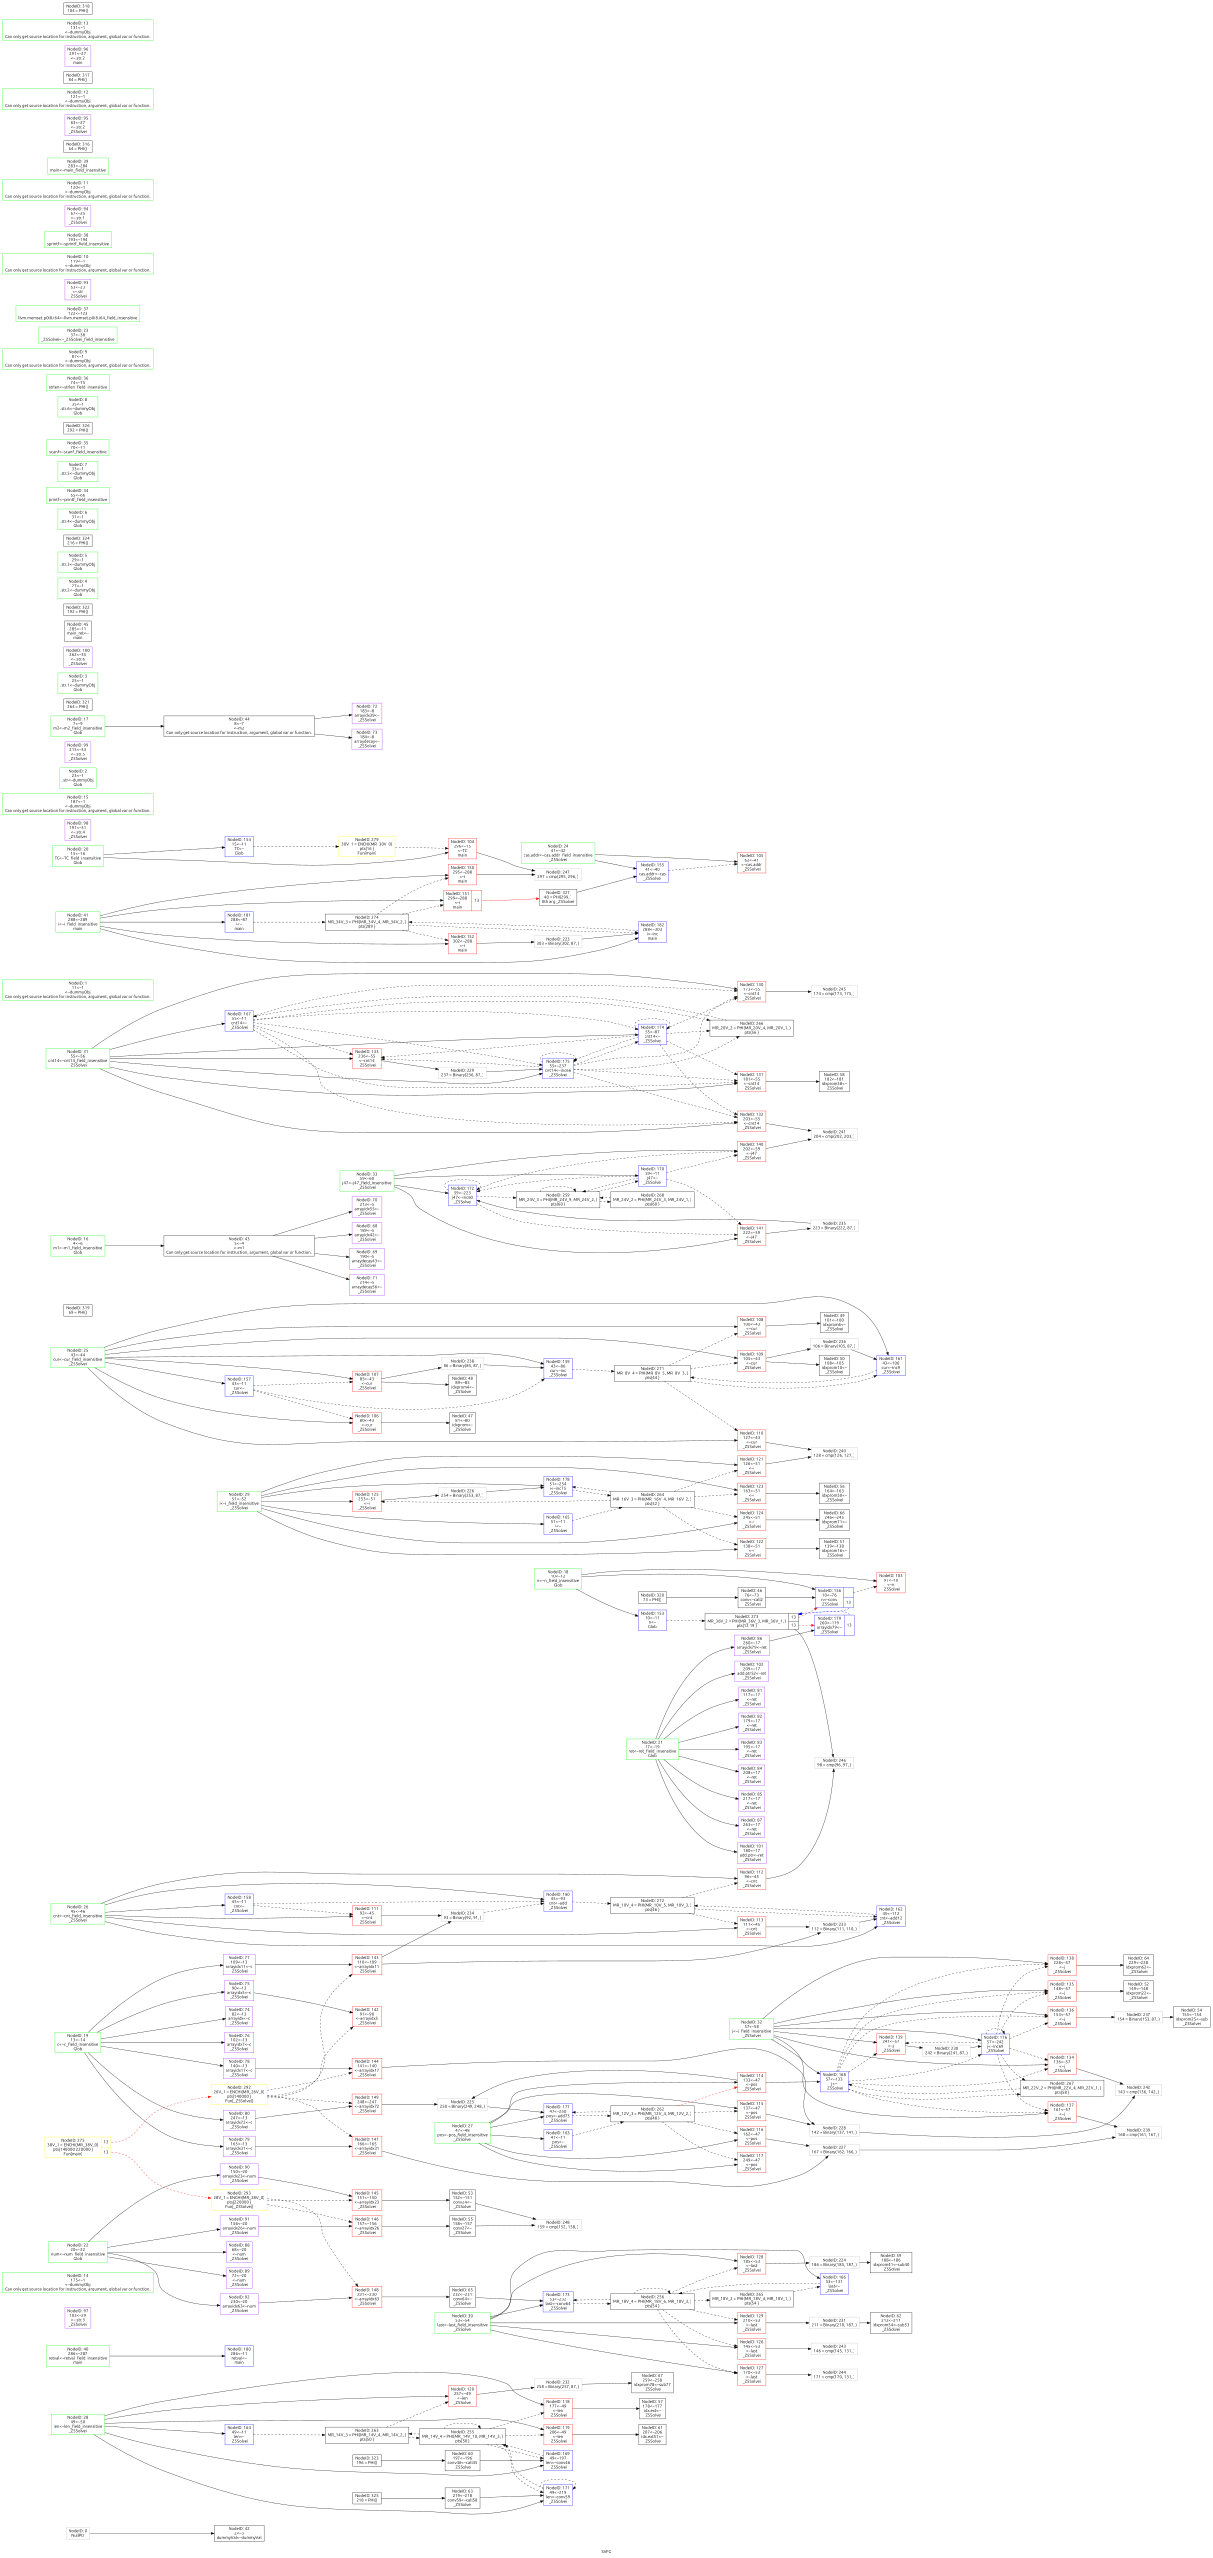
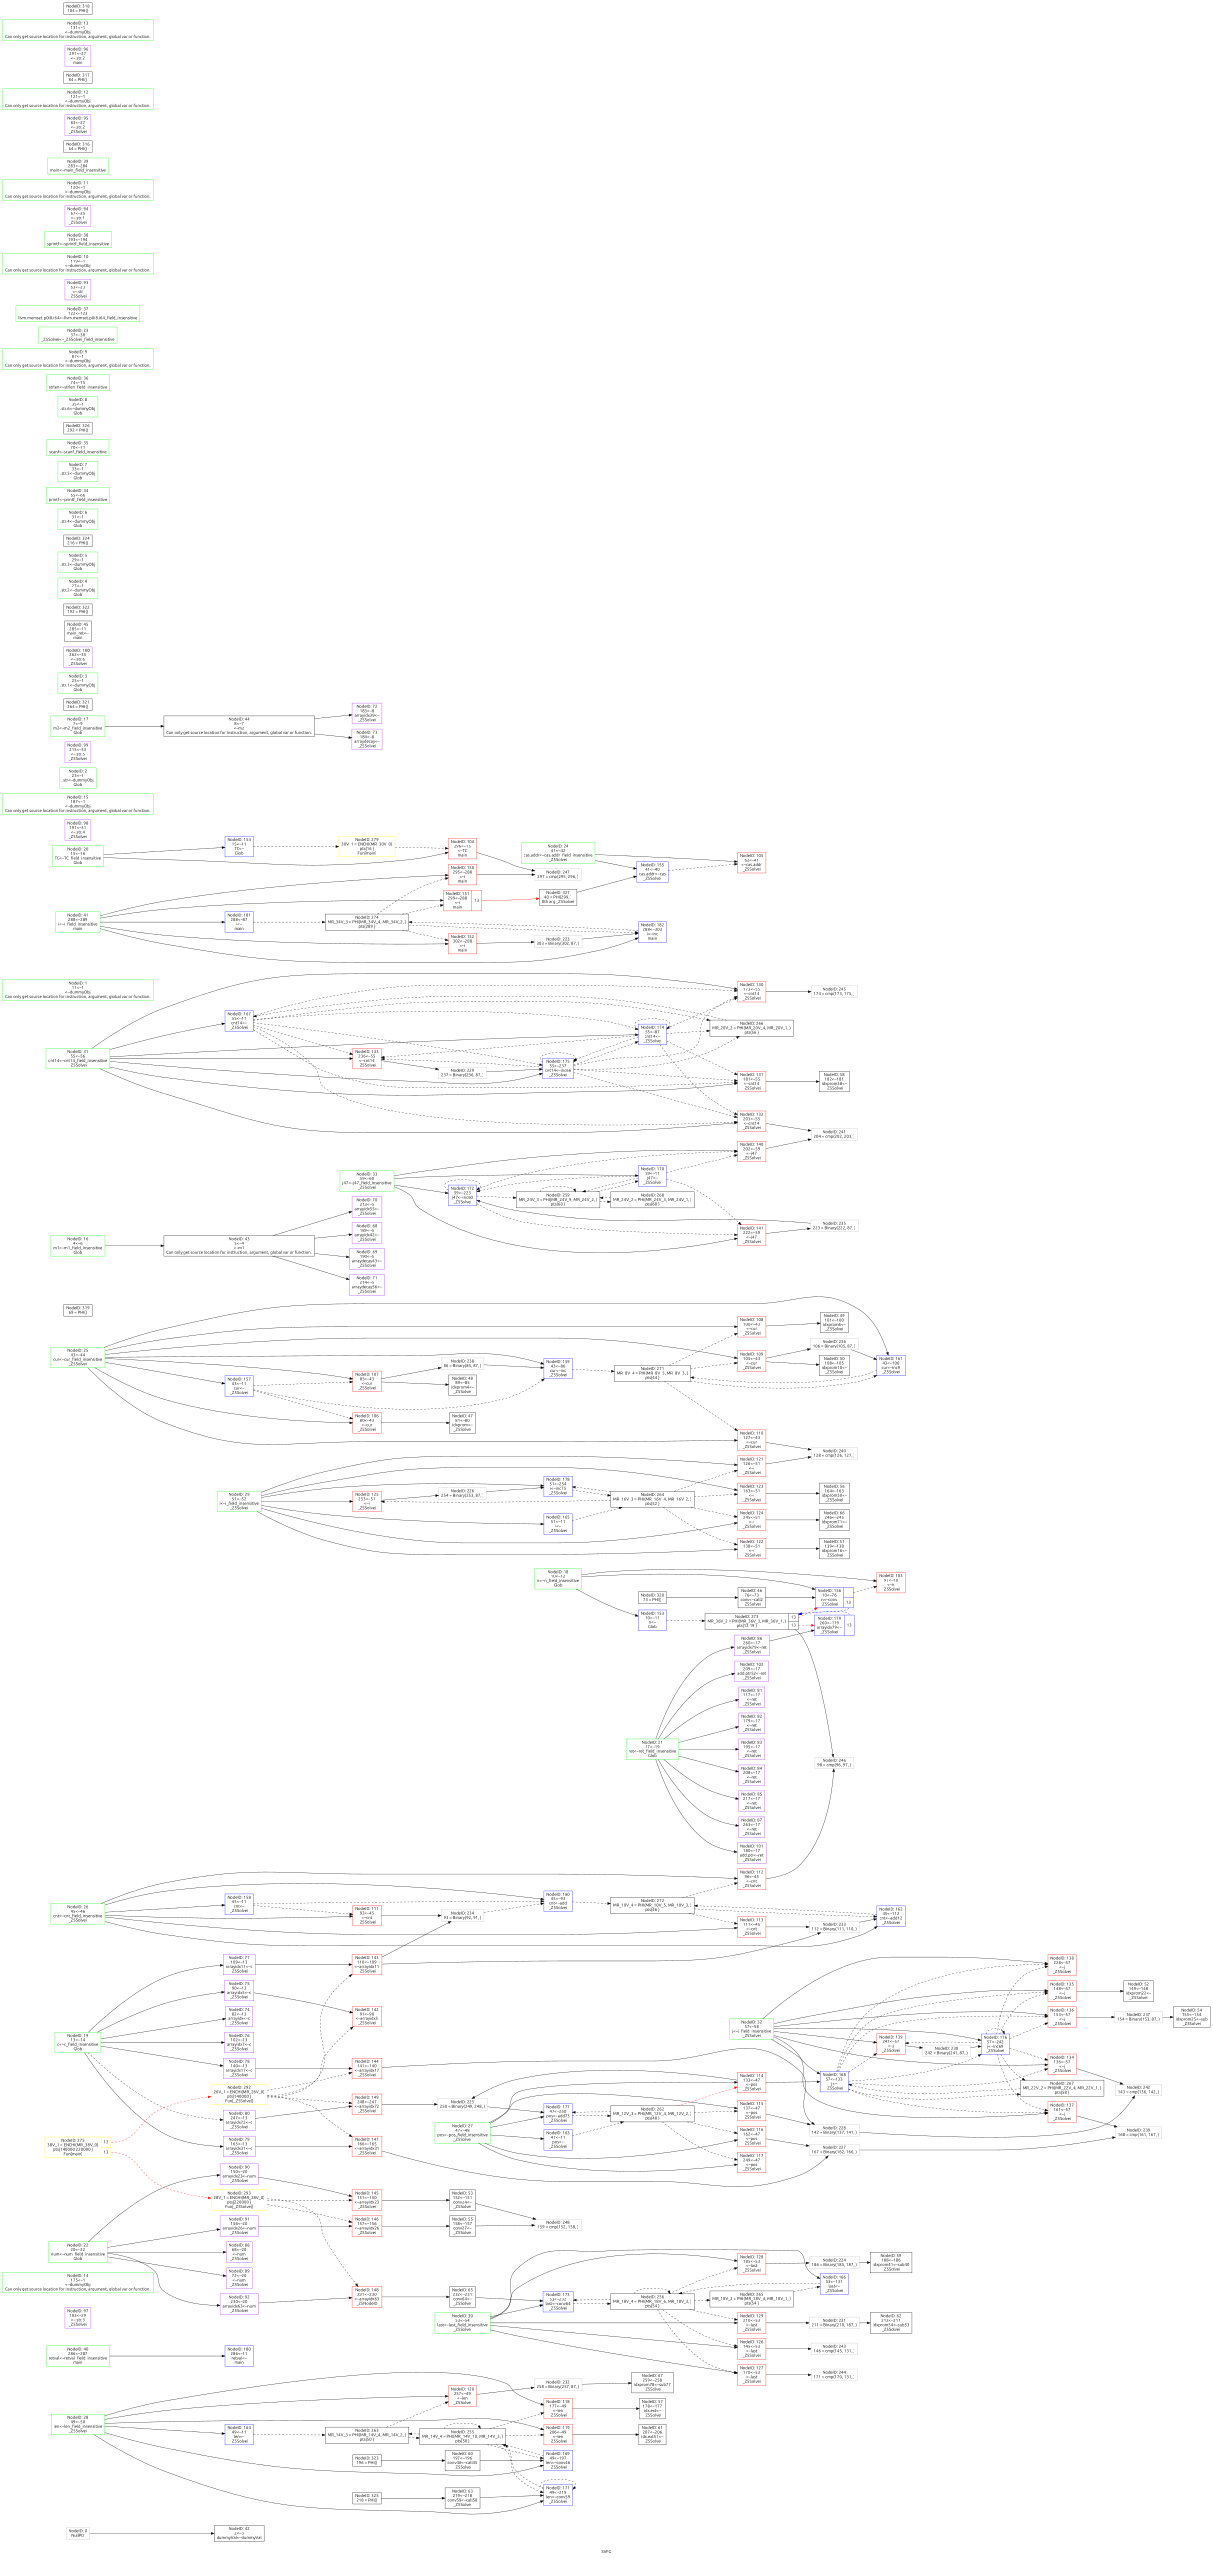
node "NodeID: 64": removed
edge "NodeID: 19" -> "NodeID: 80": style solid -> dashed
node "NodeID: 148": text "_Z5Solvei" -> "_Z5NodeID"
